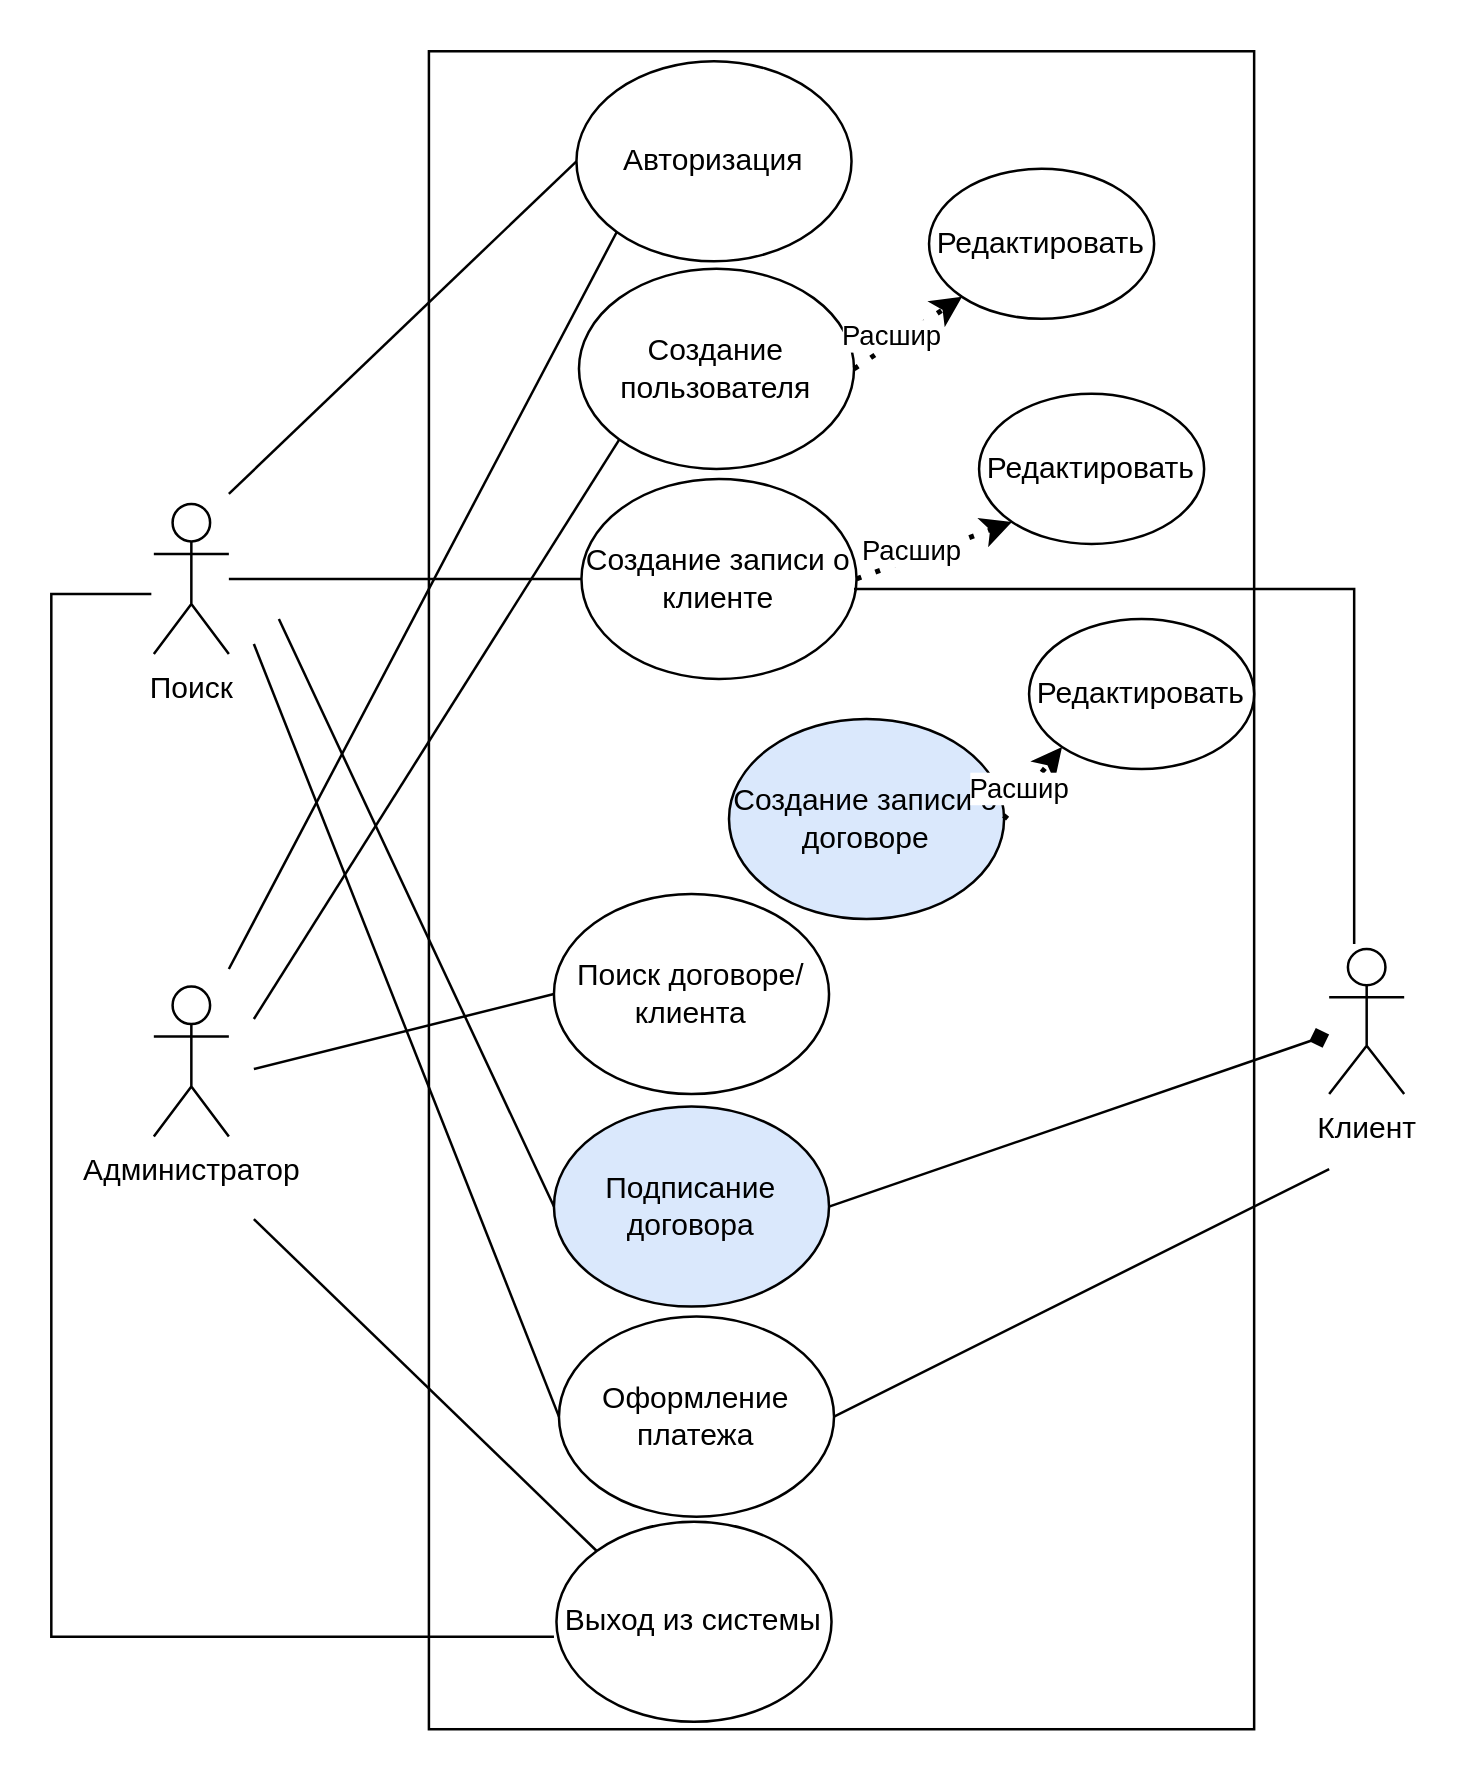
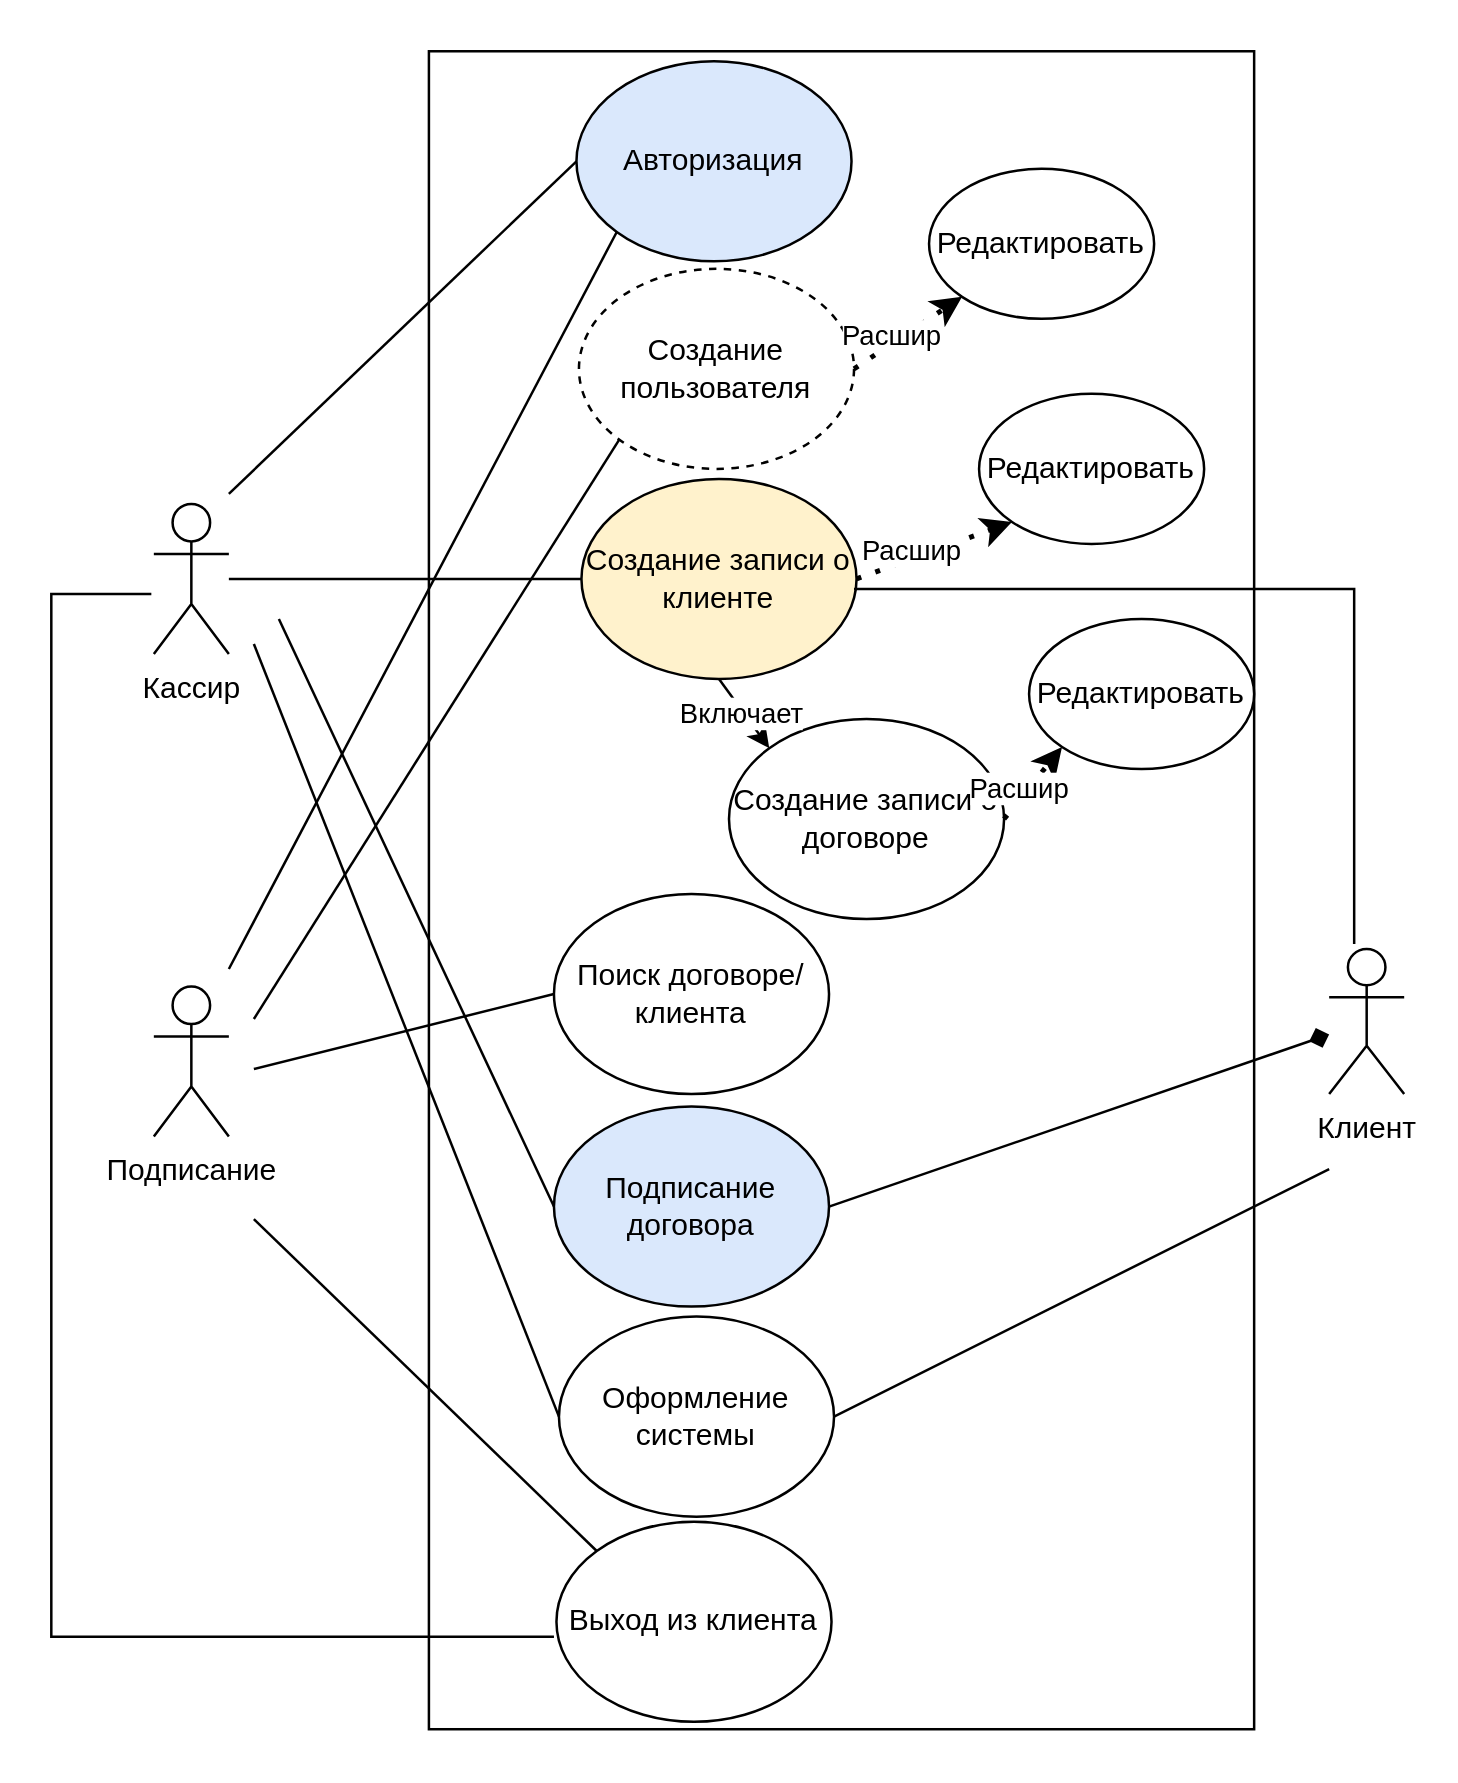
node "Авторизация": fillcolor #ffffff -> #dae8fc
node "Создание пользователя": style solid -> dashed
node "Создание записи о клиенте": fillcolor #ffffff -> #fff2cc
node "Поиск": label "Поиск" -> "Кассир"
edge "Создание записи о клиенте" -> "Создание записи о договоре": added, label "Включает"
node "Создание записи о договоре": fillcolor #dae8fc -> #ffffff
node "Администратор": label "Администратор" -> "Подписание"
node "Оформление платежа": label "Оформление платежа" -> "Оформление системы"
node "Выход из системы": label "Выход из системы" -> "Выход из клиента"
